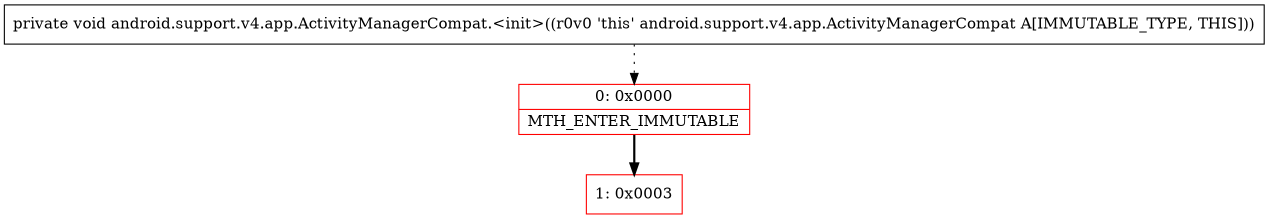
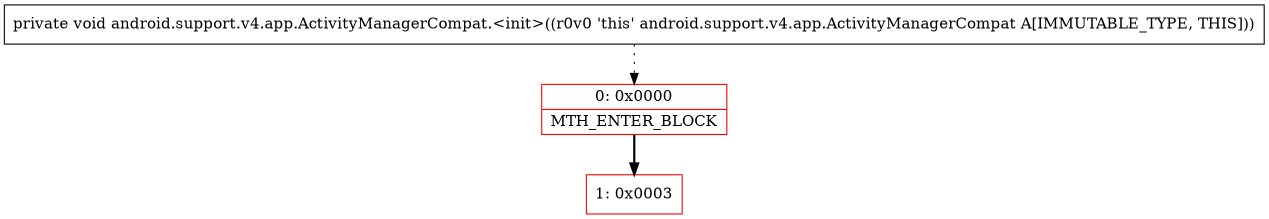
node "0: 0x0000": text "MTH_ENTER_IMMUTABLE" -> "MTH_ENTER_BLOCK"
